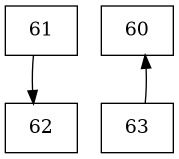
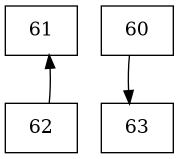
edge "61" -> "62": reversed
edge "63" -> "60": reversed
